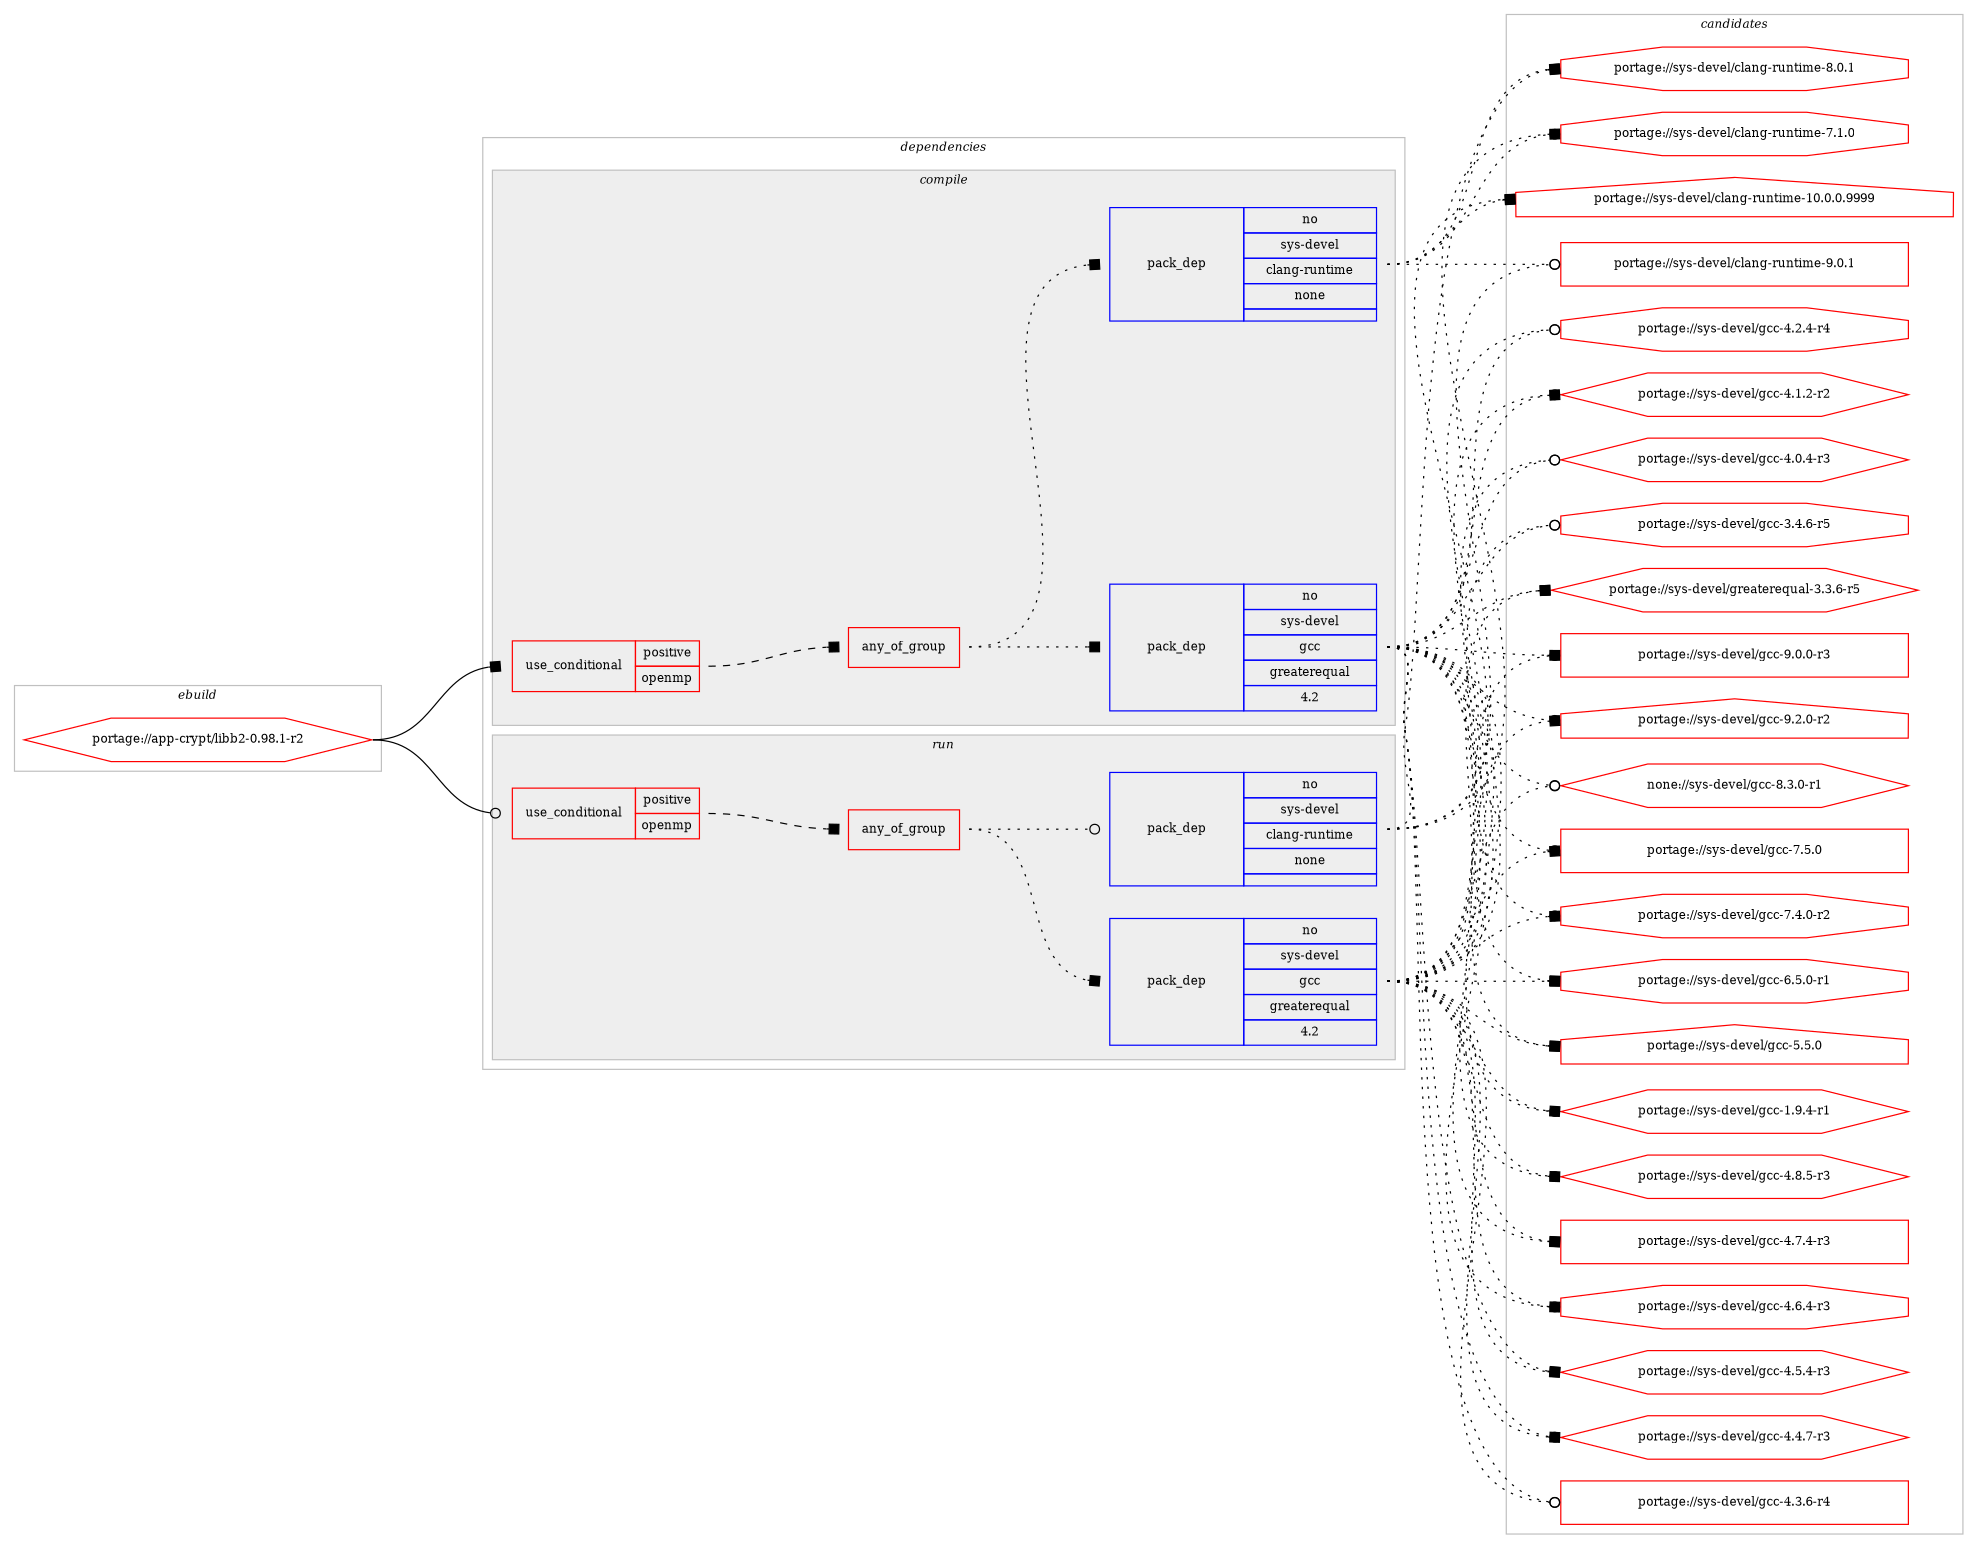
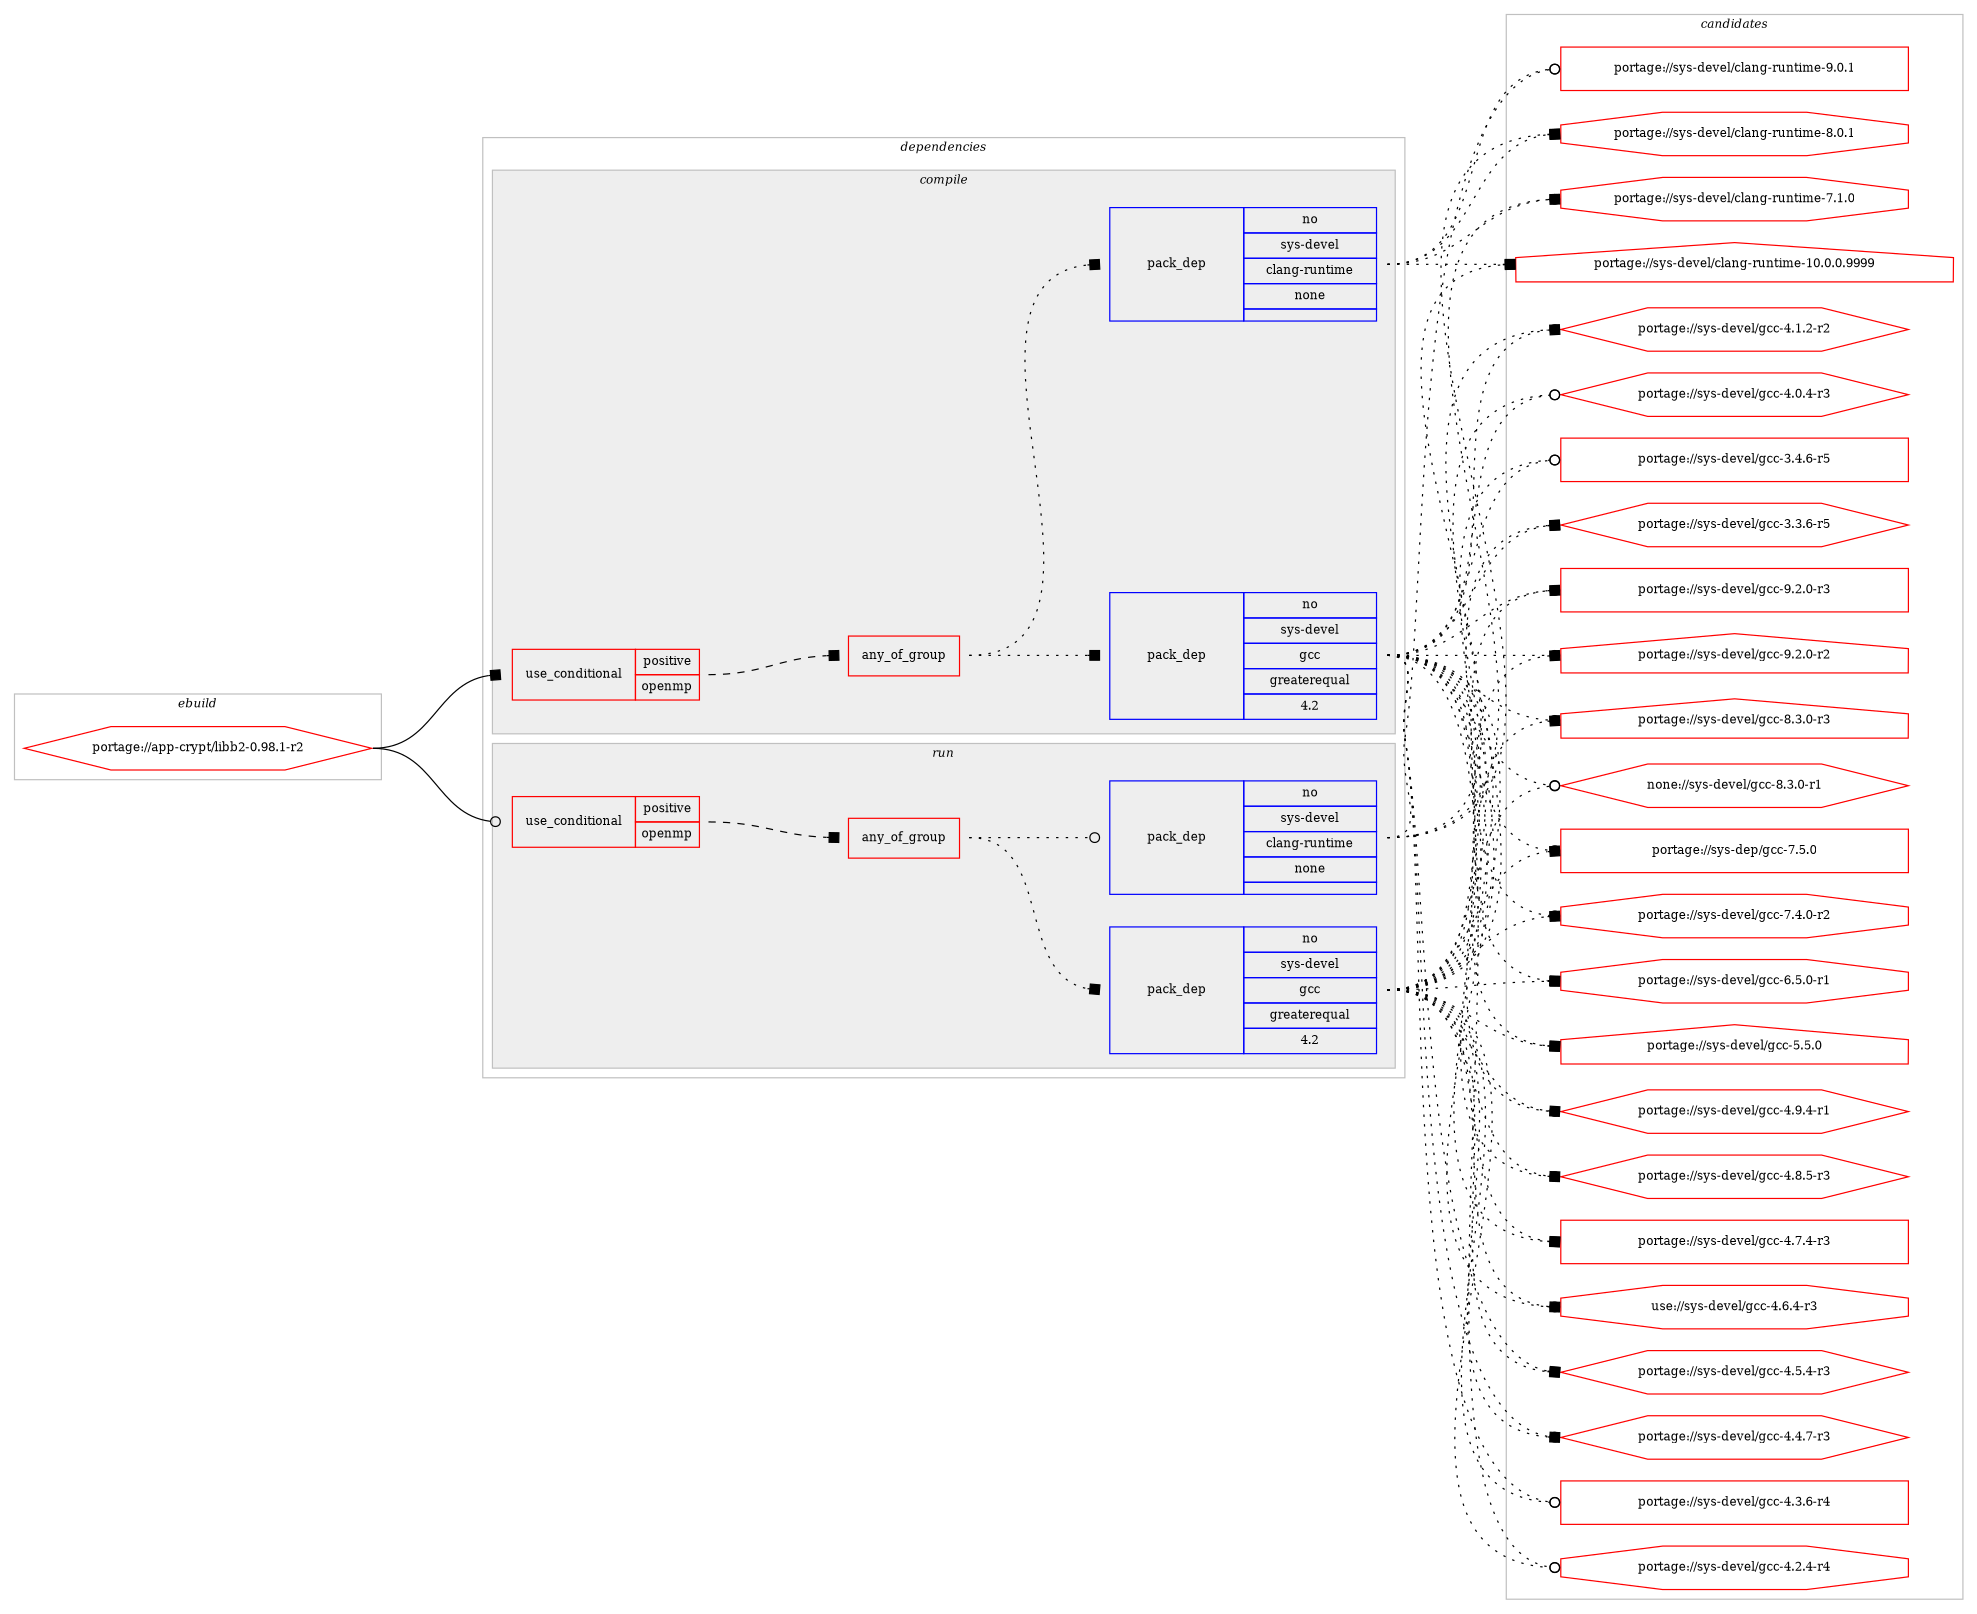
node "portage://sys-devel/gcc-3.4.6-r5": shape octagon -> box
node "portage://sys-devel/greaterequal-3.3.6-r5": label "portage://sys-devel/greaterequal-3.3.6-r5" -> "portage://sys-devel/gcc-3.3.6-r5"
node "portage://sys-devel/gcc-9.0.0-r3": label "portage://sys-devel/gcc-9.0.0-r3" -> "portage://sys-devel/gcc-9.2.0-r3"
node "portage://sys-devel/gcc-8.3.0-r3": added
node "portage://sys-devel/gcc-7.5.0": label "portage://sys-devel/gcc-7.5.0" -> "portage://sys-dep/gcc-7.5.0"
node "portage://sys-devel/gcc-1.9.4-r1": label "portage://sys-devel/gcc-1.9.4-r1" -> "portage://sys-devel/gcc-4.9.4-r1"
node "portage://sys-devel/gcc-4.6.4-r3": label "portage://sys-devel/gcc-4.6.4-r3" -> "use://sys-devel/gcc-4.6.4-r3"
